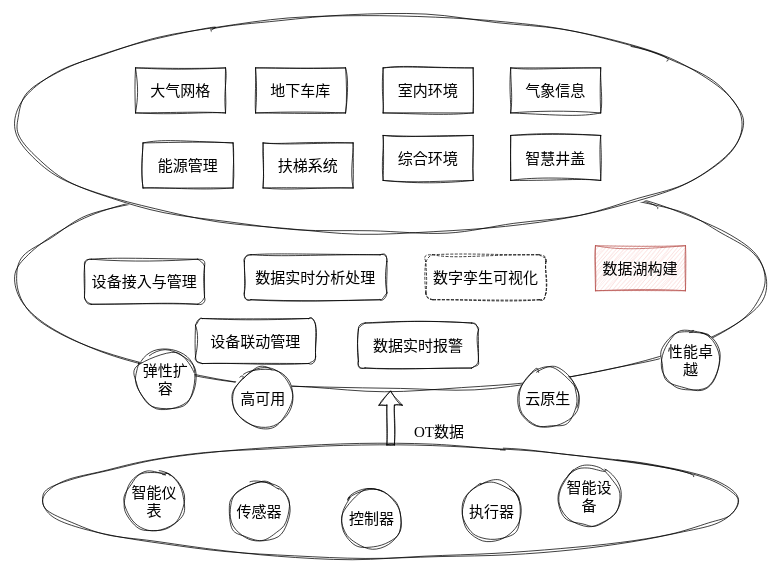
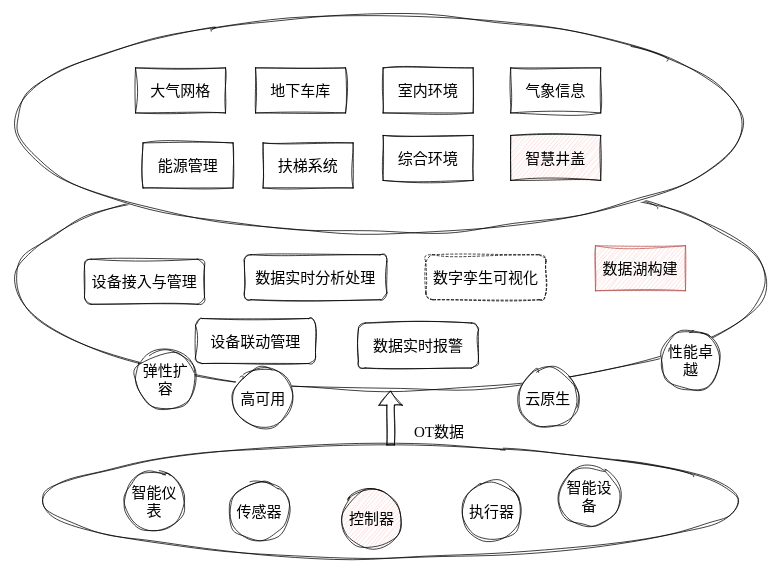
node "智慧井盖": fillcolor #ffffff -> #f8cecc
node "控制器": fillcolor #ffffff -> #f8cecc
